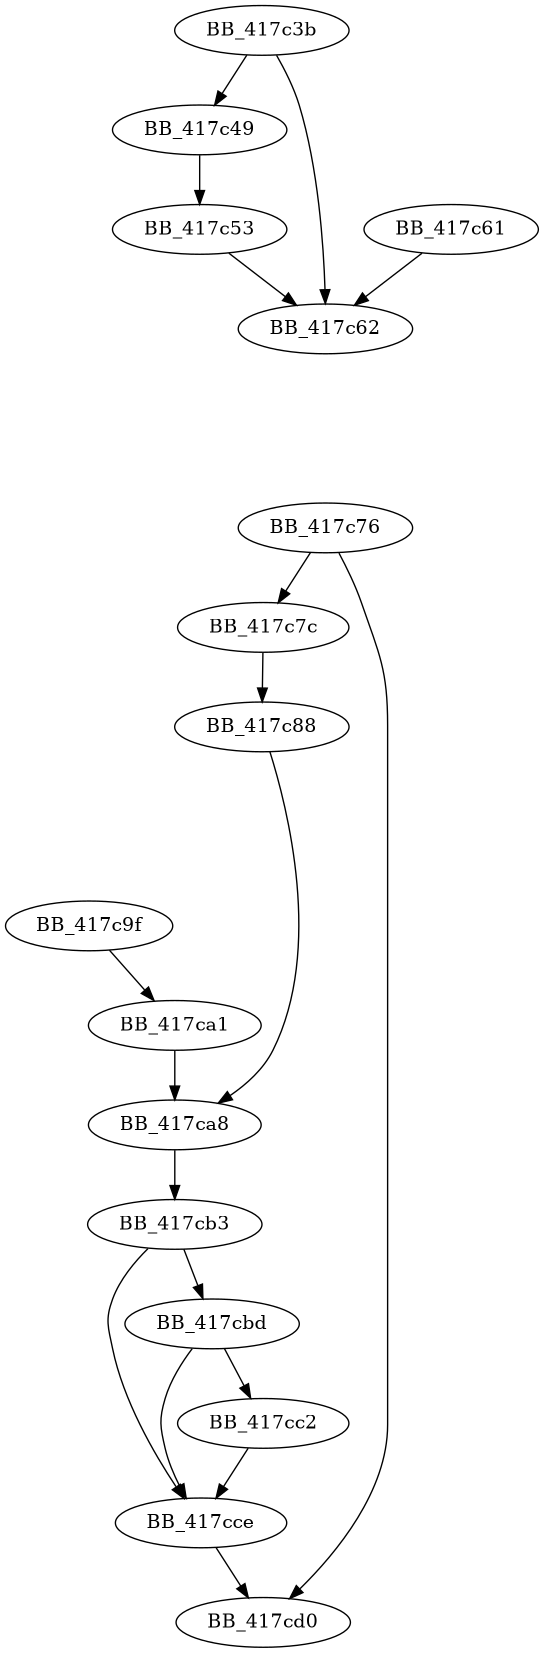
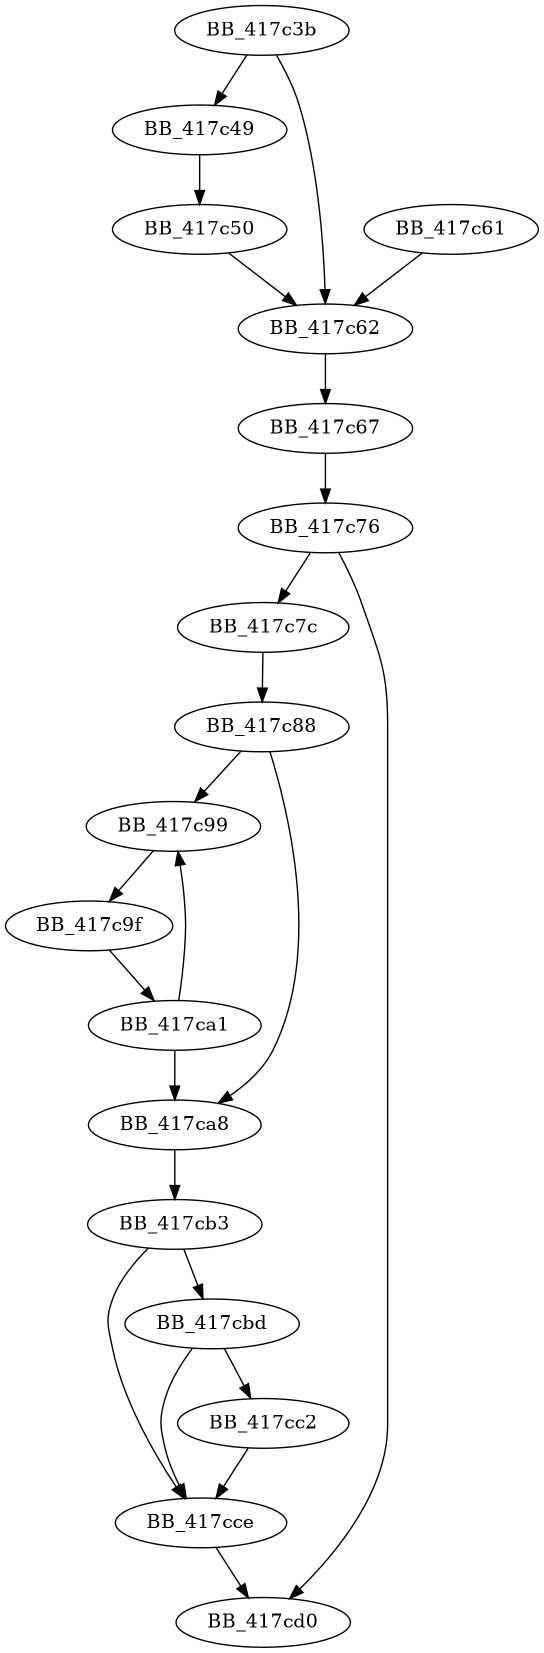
node "BB_417c53": label "BB_417c53" -> "BB_417c50"
node "BB_417c67": added
node "BB_417c99": added
